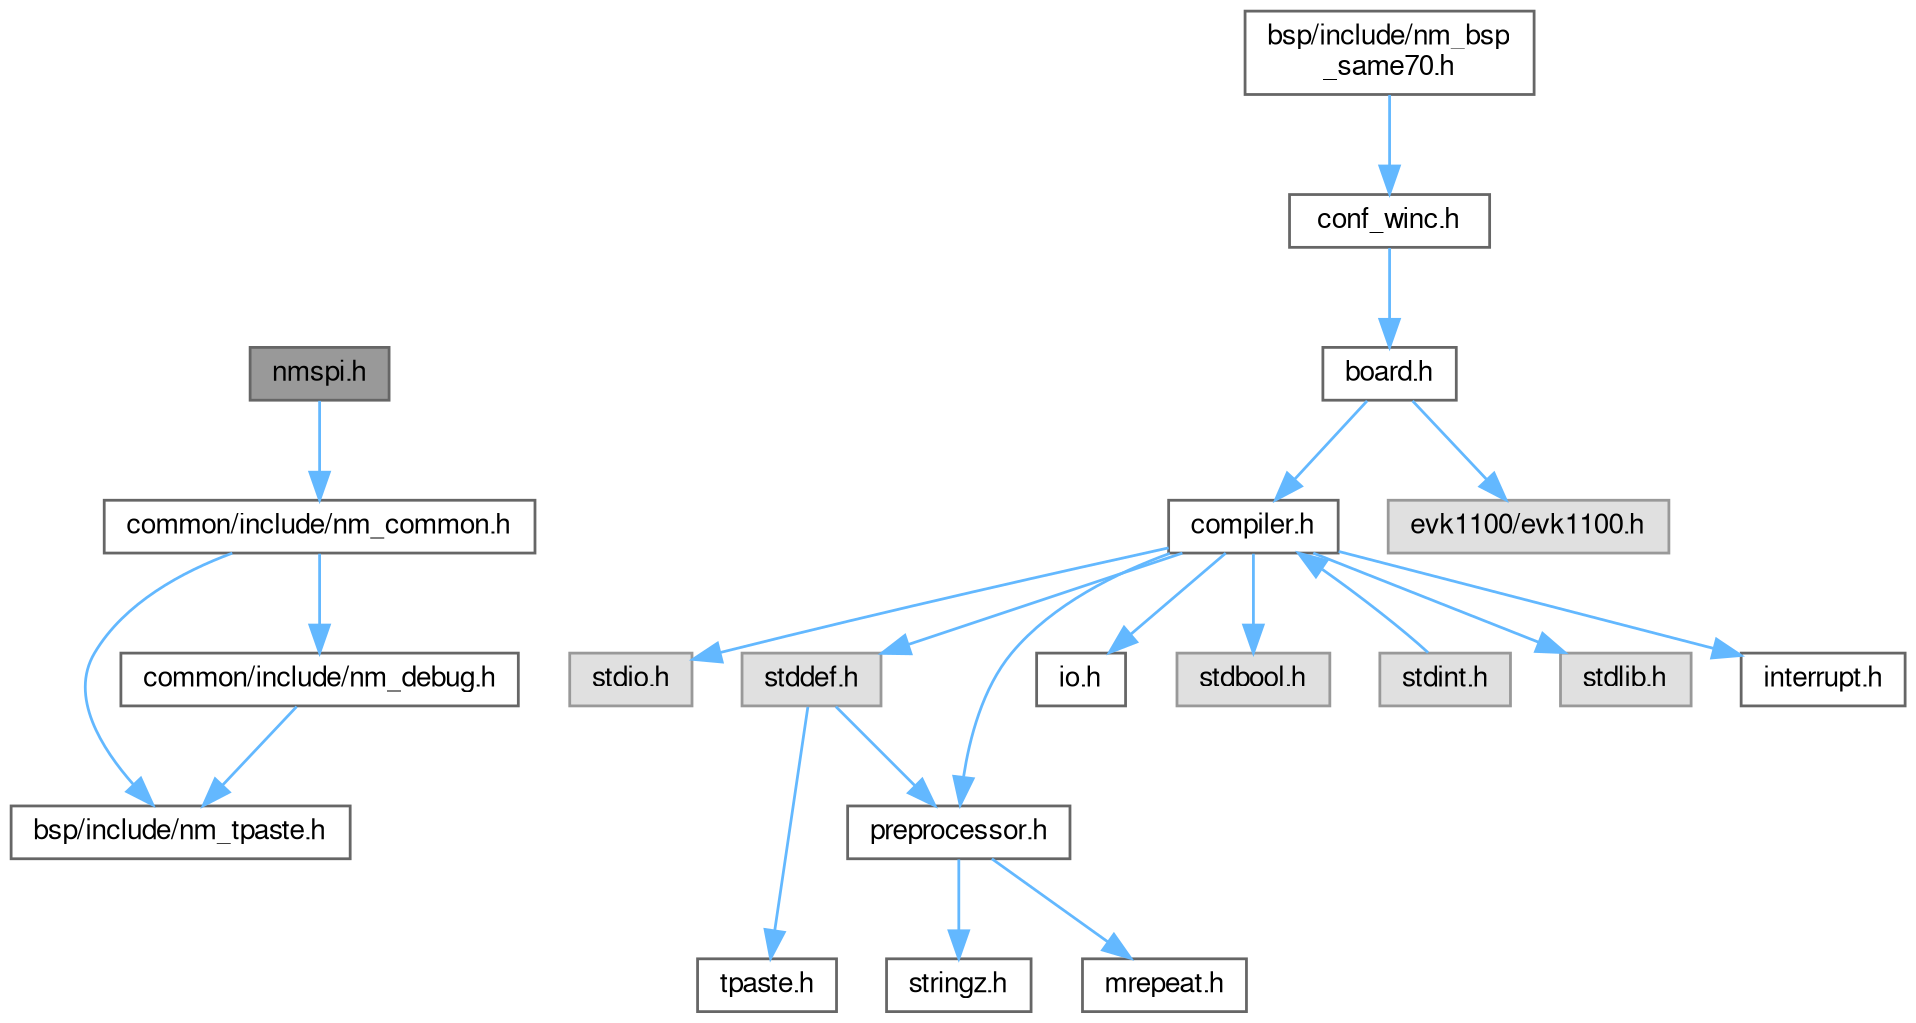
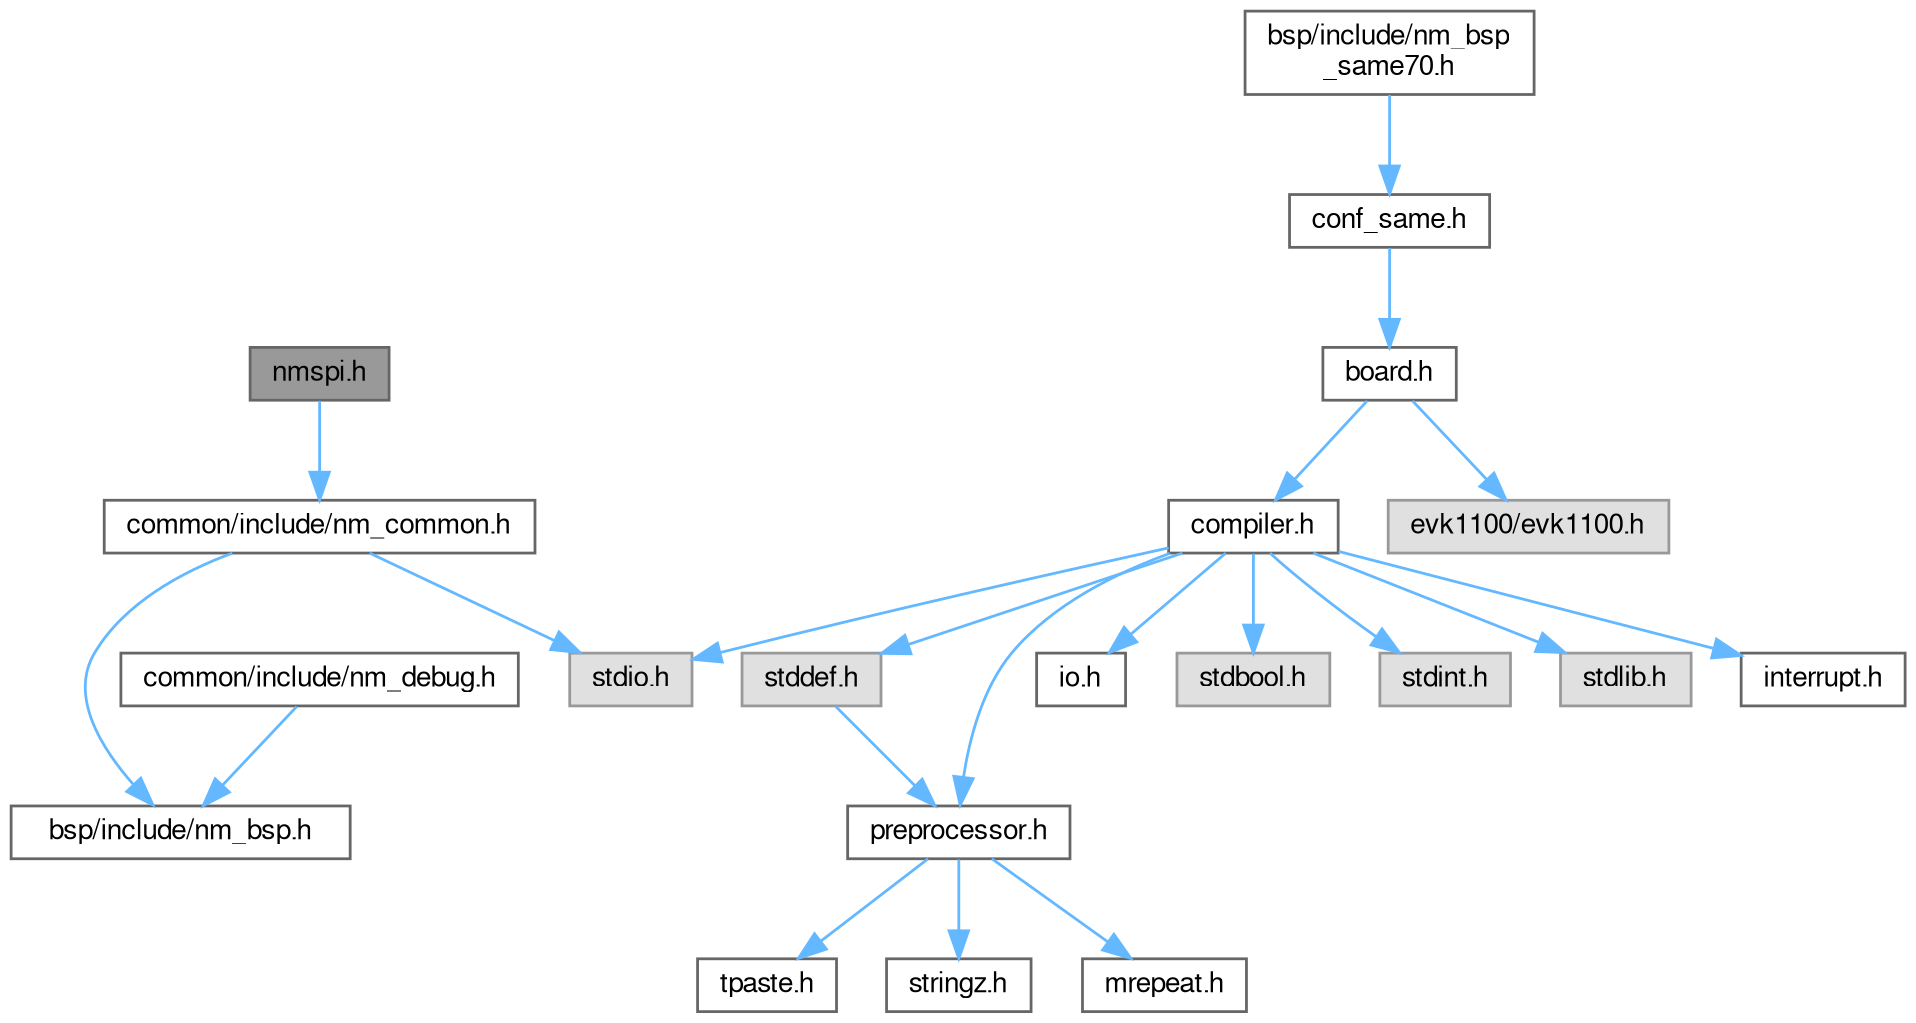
node "conf_winc.h": label "conf_winc.h" -> "conf_same.h"
edge "common/include/nm_common.h" -> "common/include/nm_debug.h": now "common/include/nm_common.h" -> "stdio.h"
edge "stdint.h" -> "compiler.h": reversed
edge "stddef.h" -> "tpaste.h": now "preprocessor.h" -> "tpaste.h"
node "bsp/include/nm_tpaste.h": label "bsp/include/nm_tpaste.h" -> "bsp/include/nm_bsp.h"
